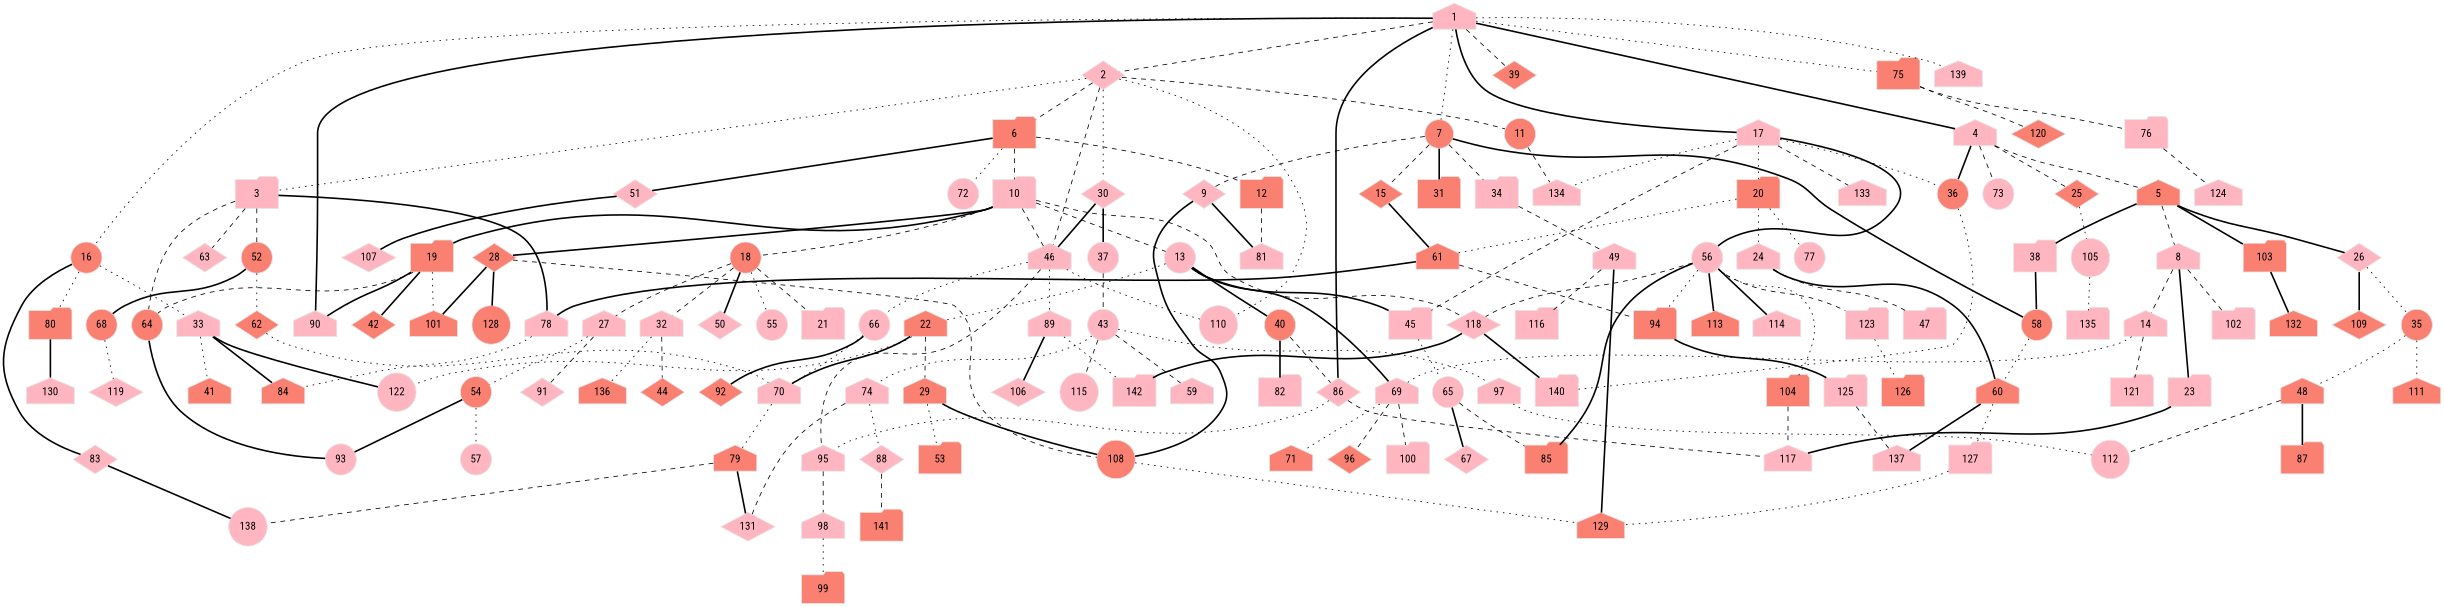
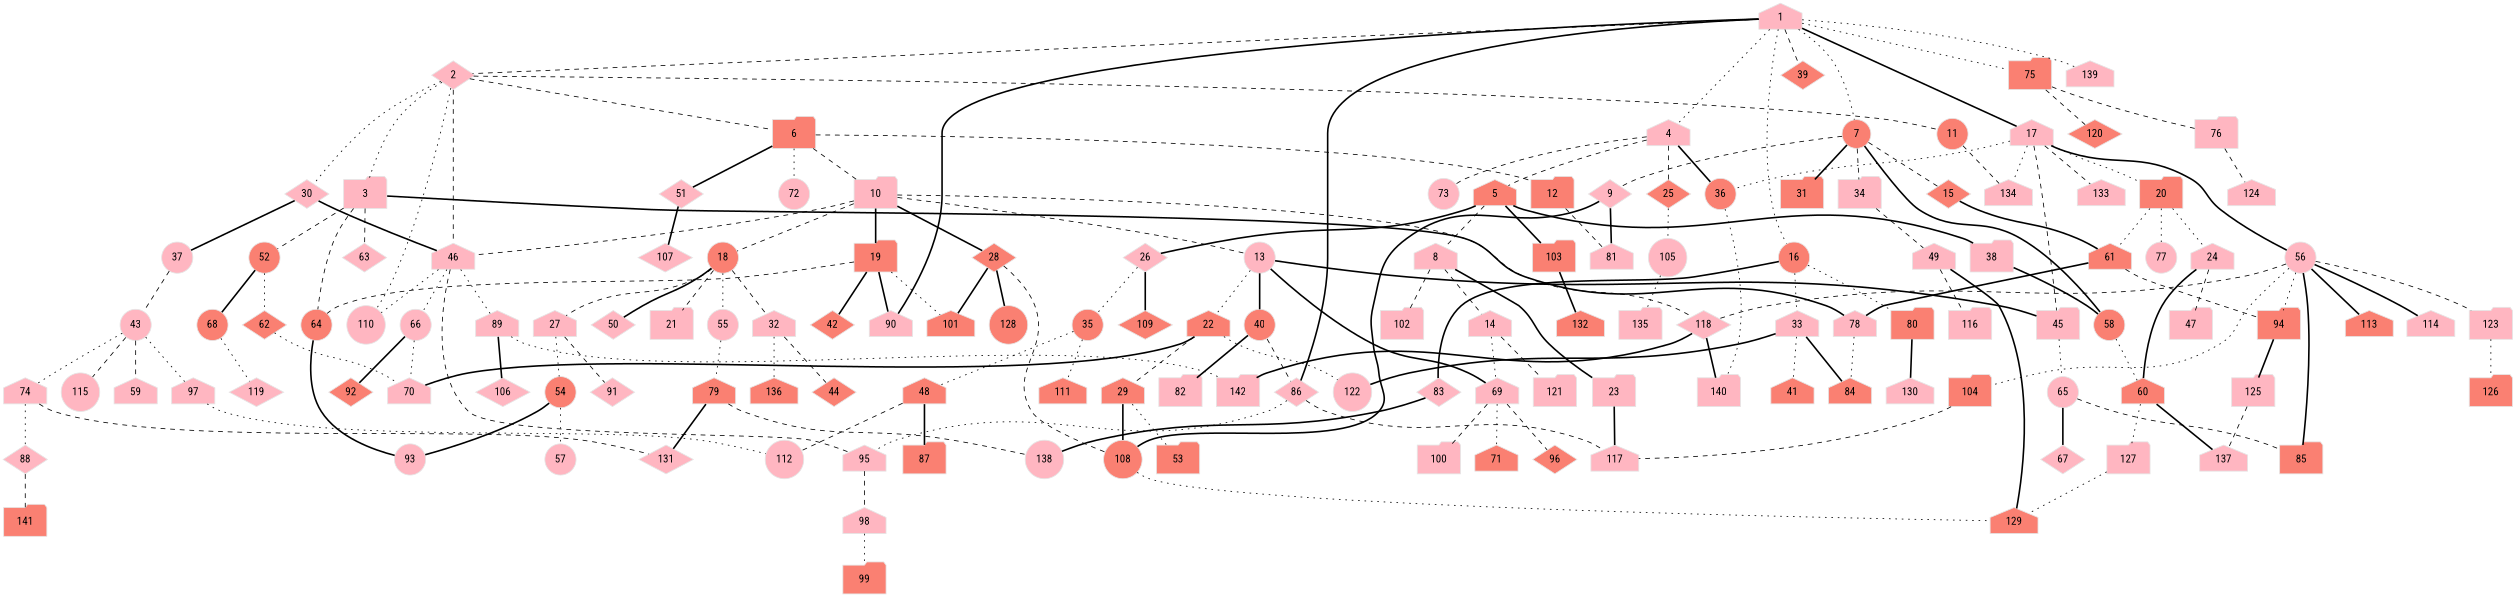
edge "1" -- "4": style bold -> dotted
edge "70" -- "79": now "55" -- "79"
